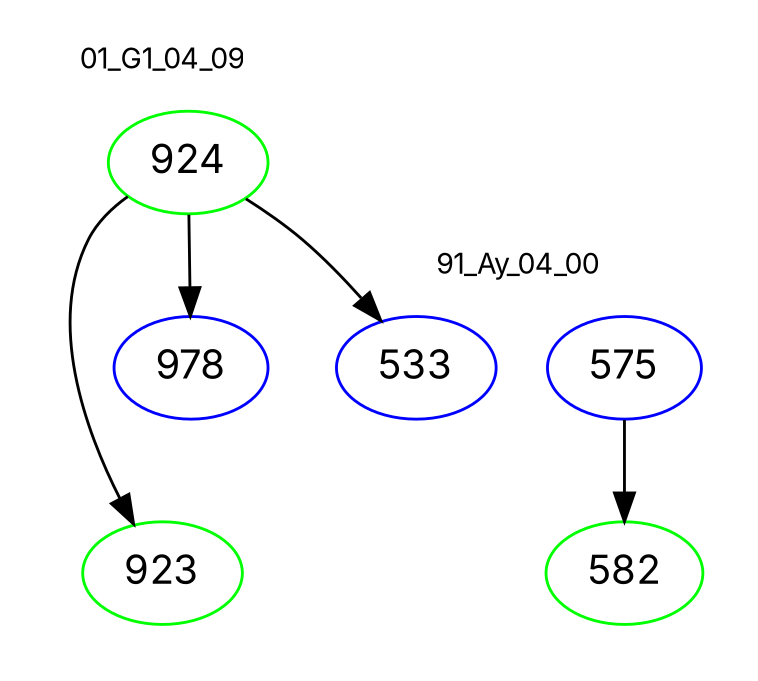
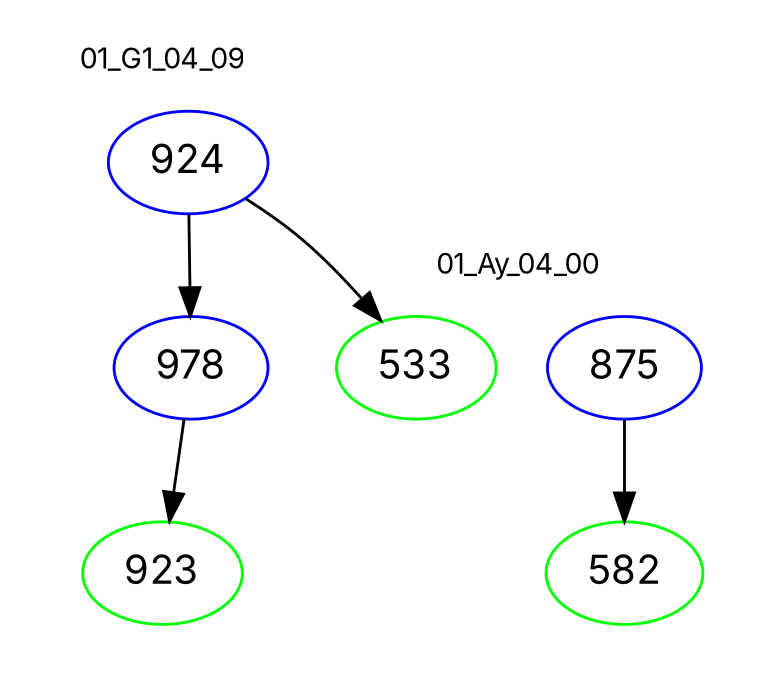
node "924": color green -> blue
cluster "91_Ay_04_00": label "91_Ay_04_00" -> "01_Ay_04_00"
edge "924" -> "923": now "978" -> "923"
node "533": color blue -> green
node "575": label "575" -> "875"
